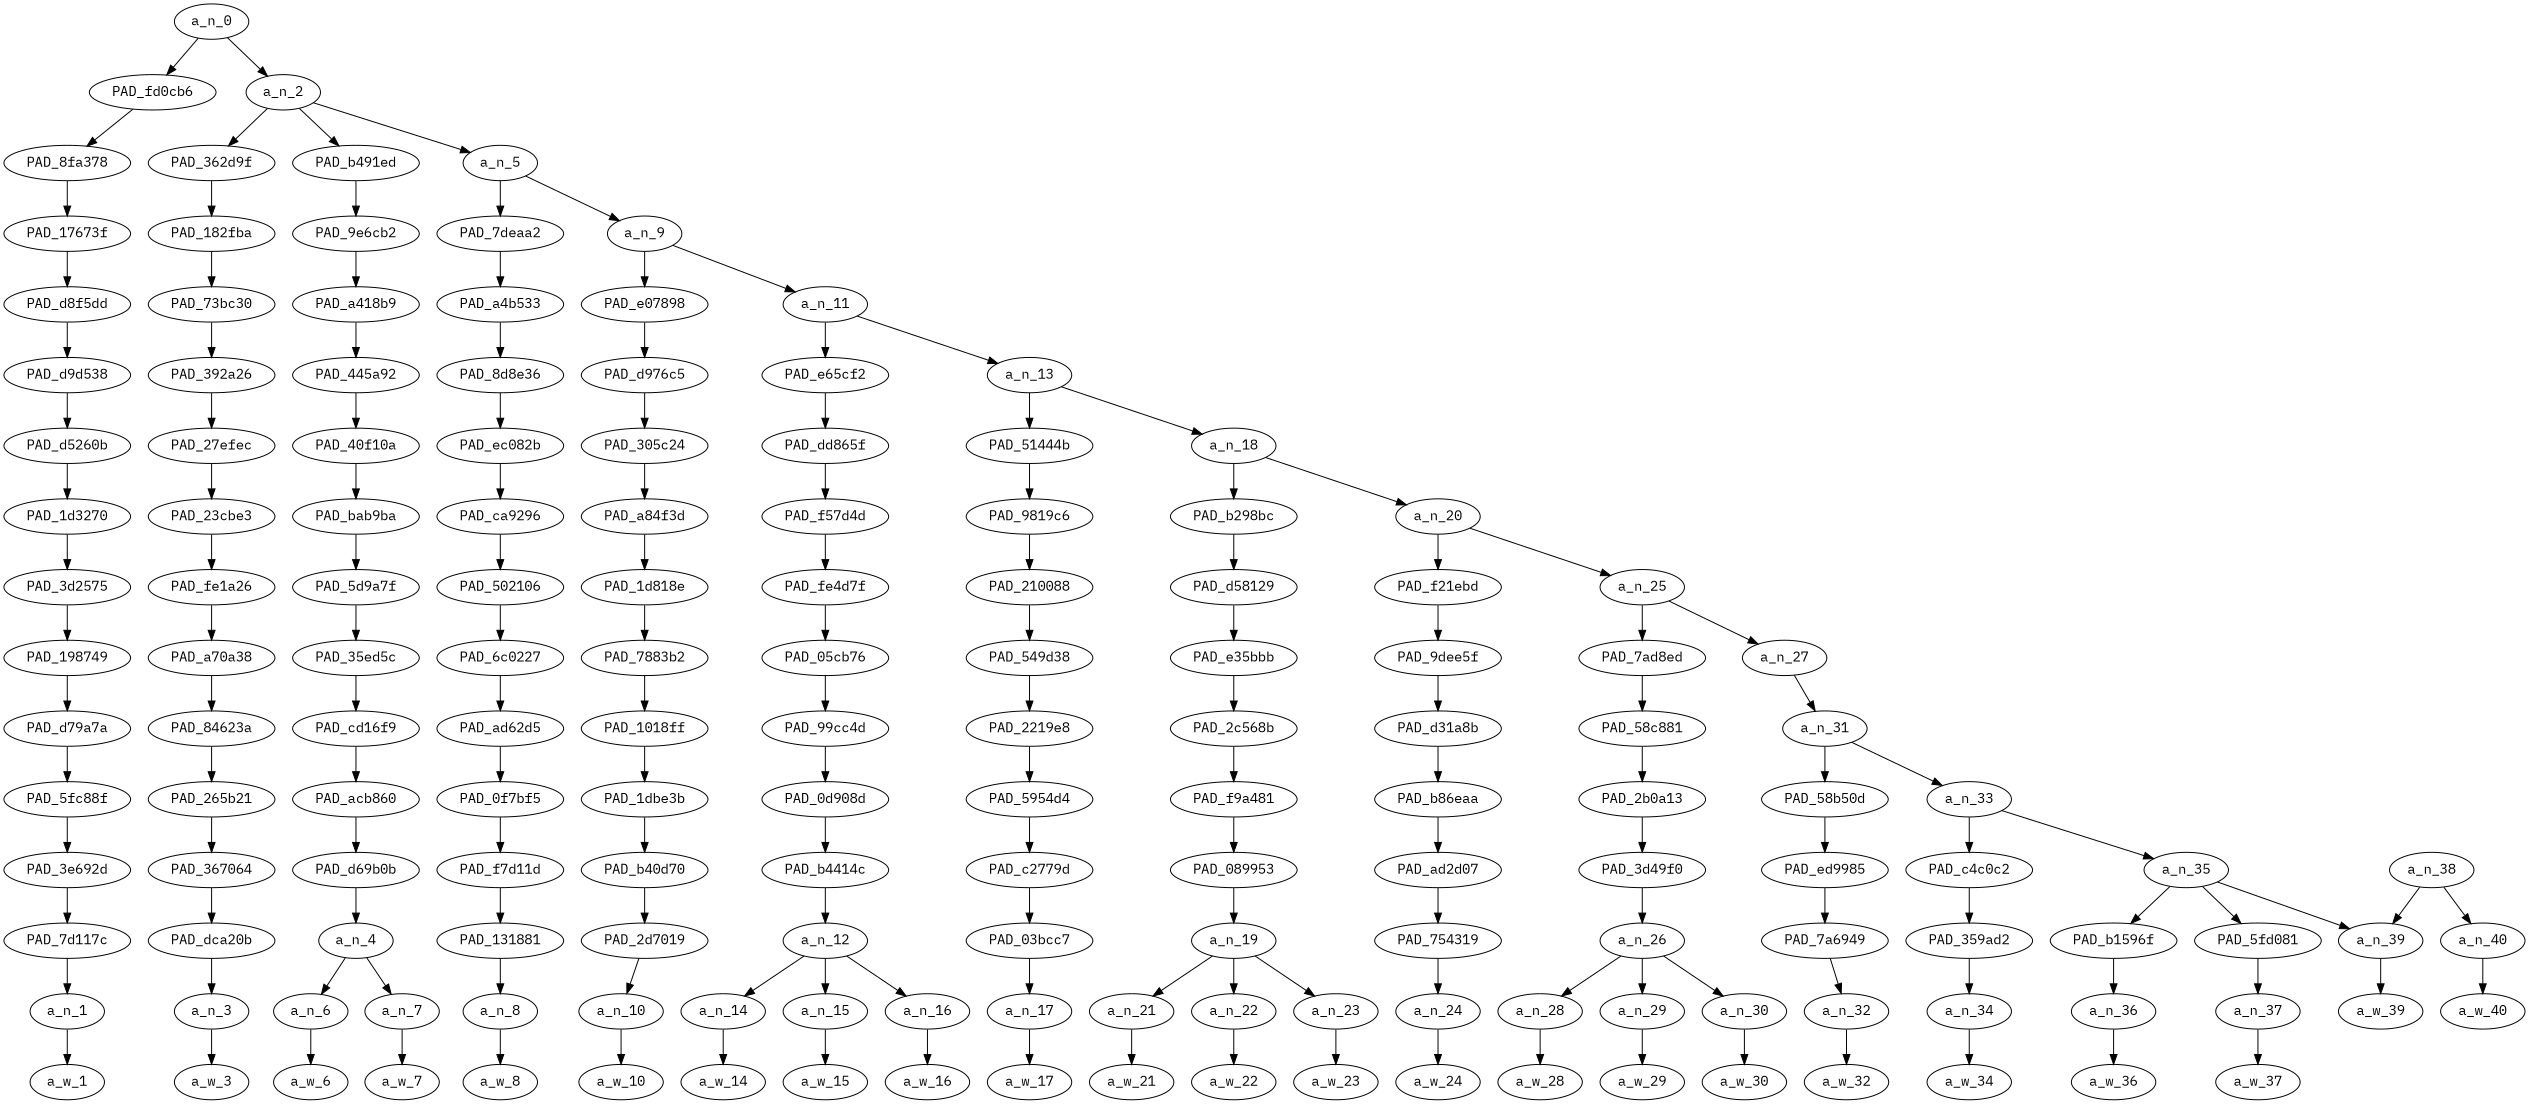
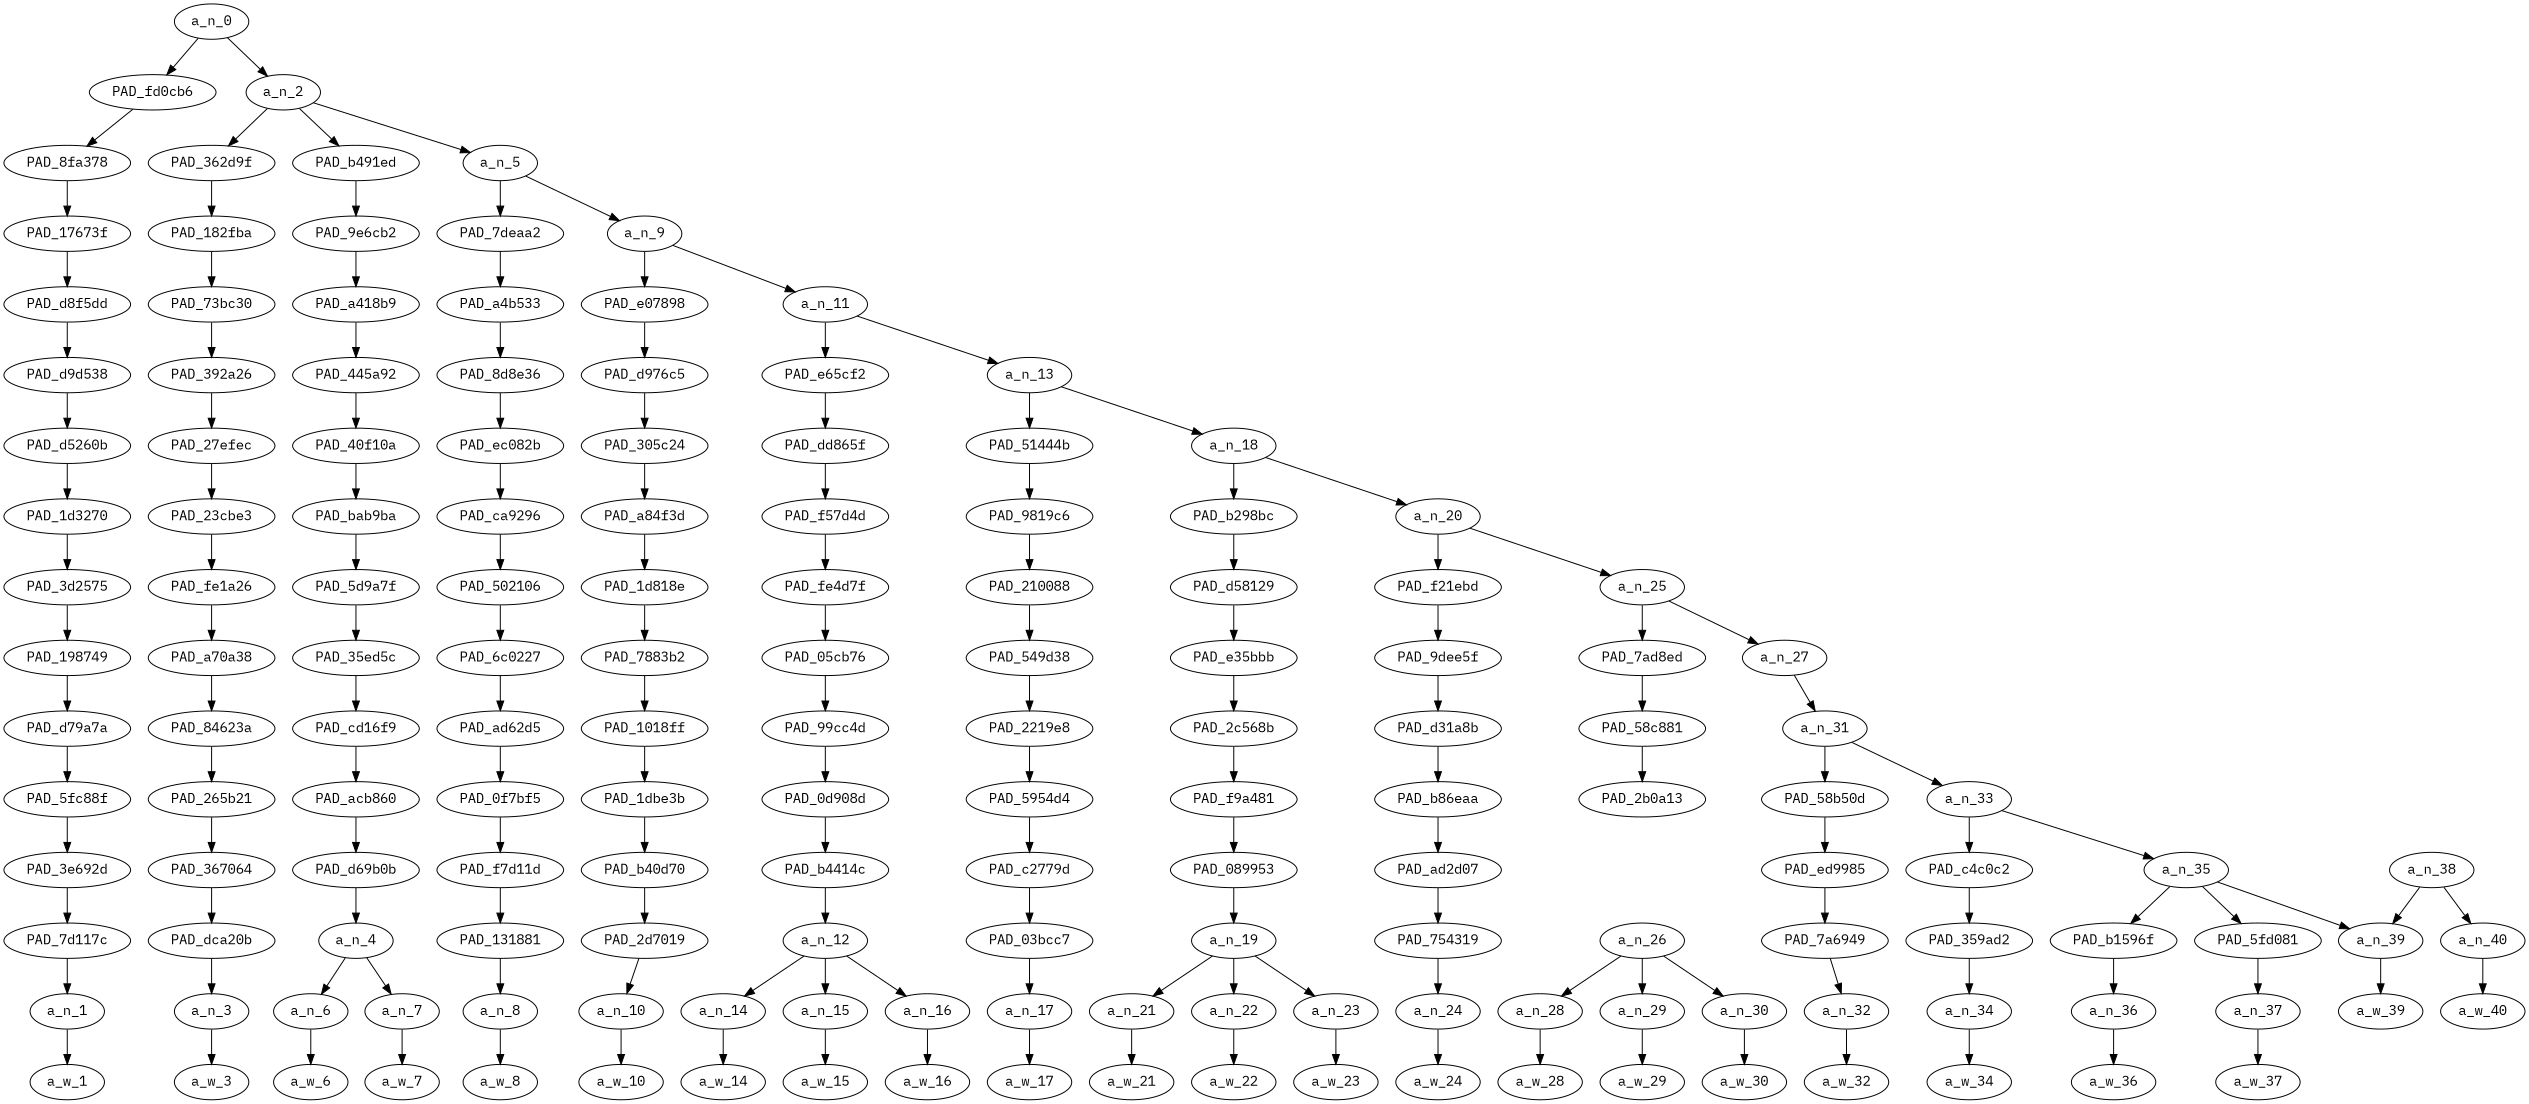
node "PAD_3d49f0": removed
